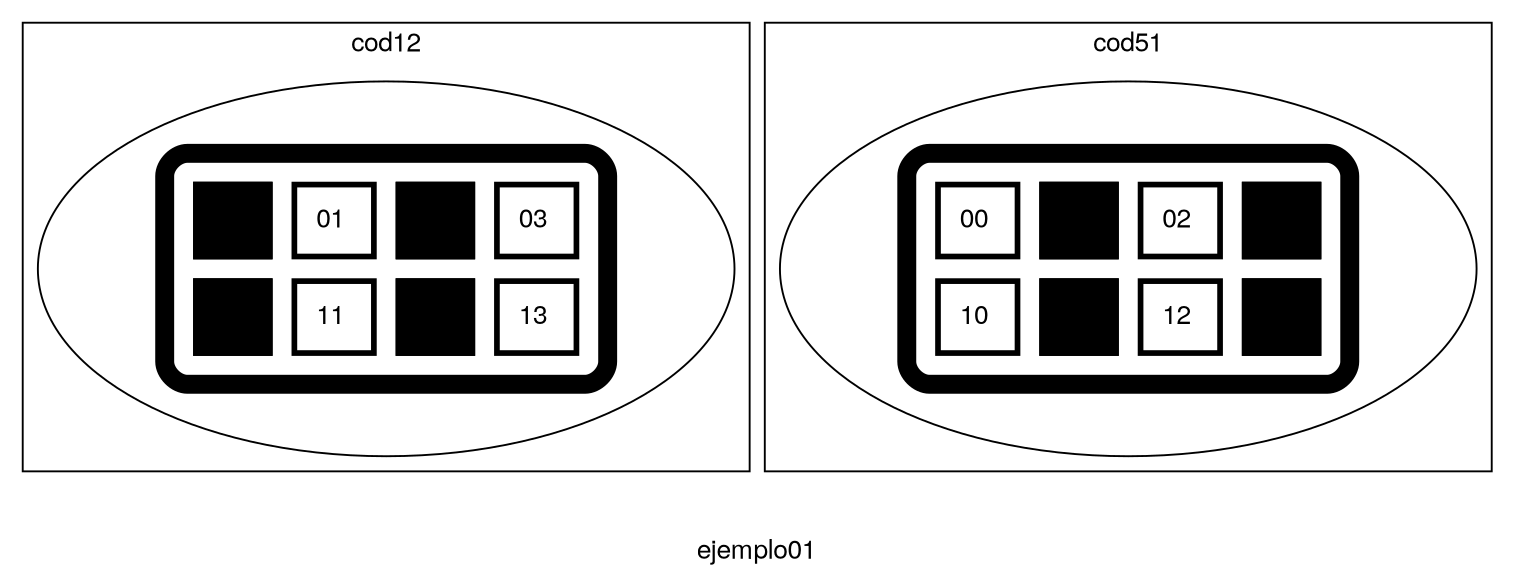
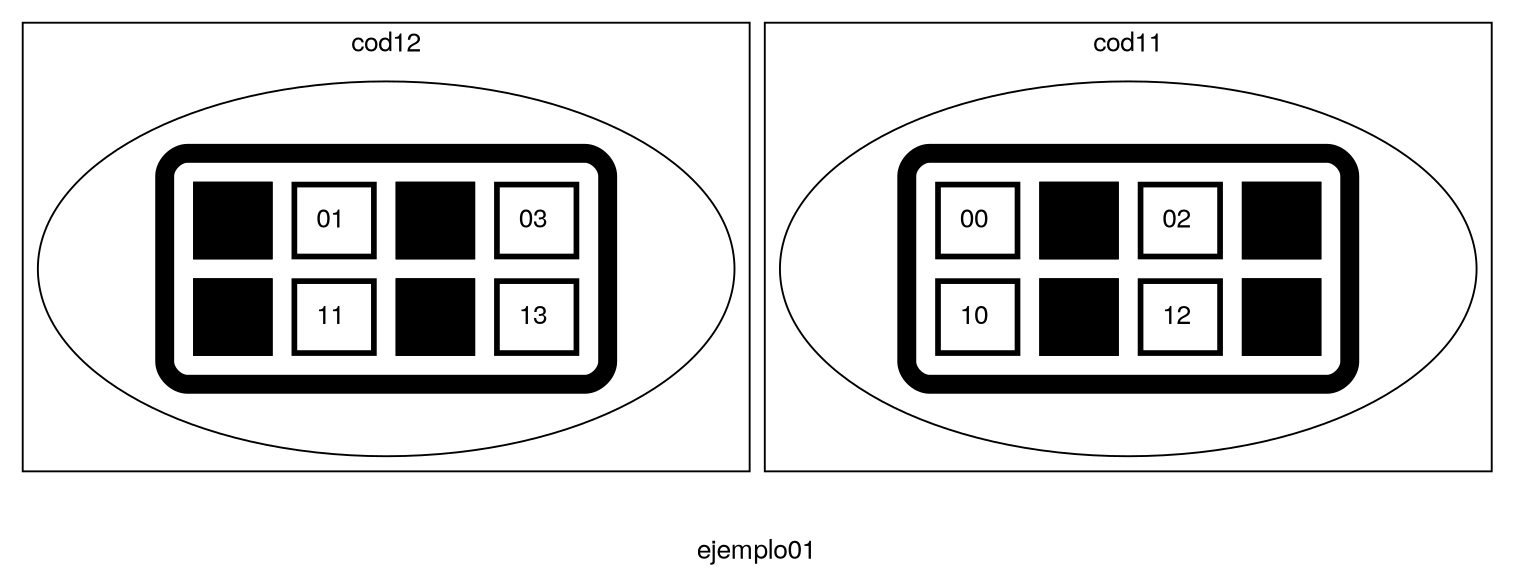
cluster "cod51": label "cod51" -> "cod11"
